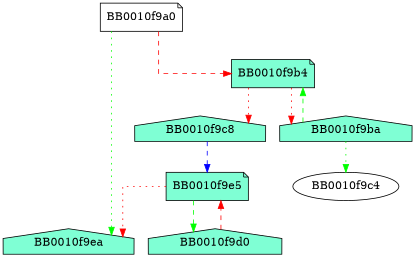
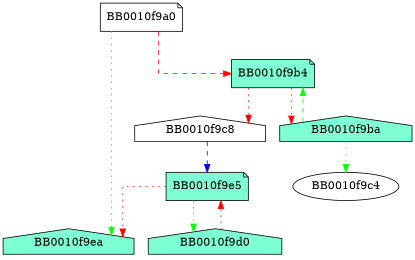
node "BB0010f9c8": fillcolor aquamarine -> white
edge "BB0010f9e5" -> "BB0010f9d0": style dashed -> dotted
edge "BB0010f9d0" -> "BB0010f9e5": style dashed -> dotted
